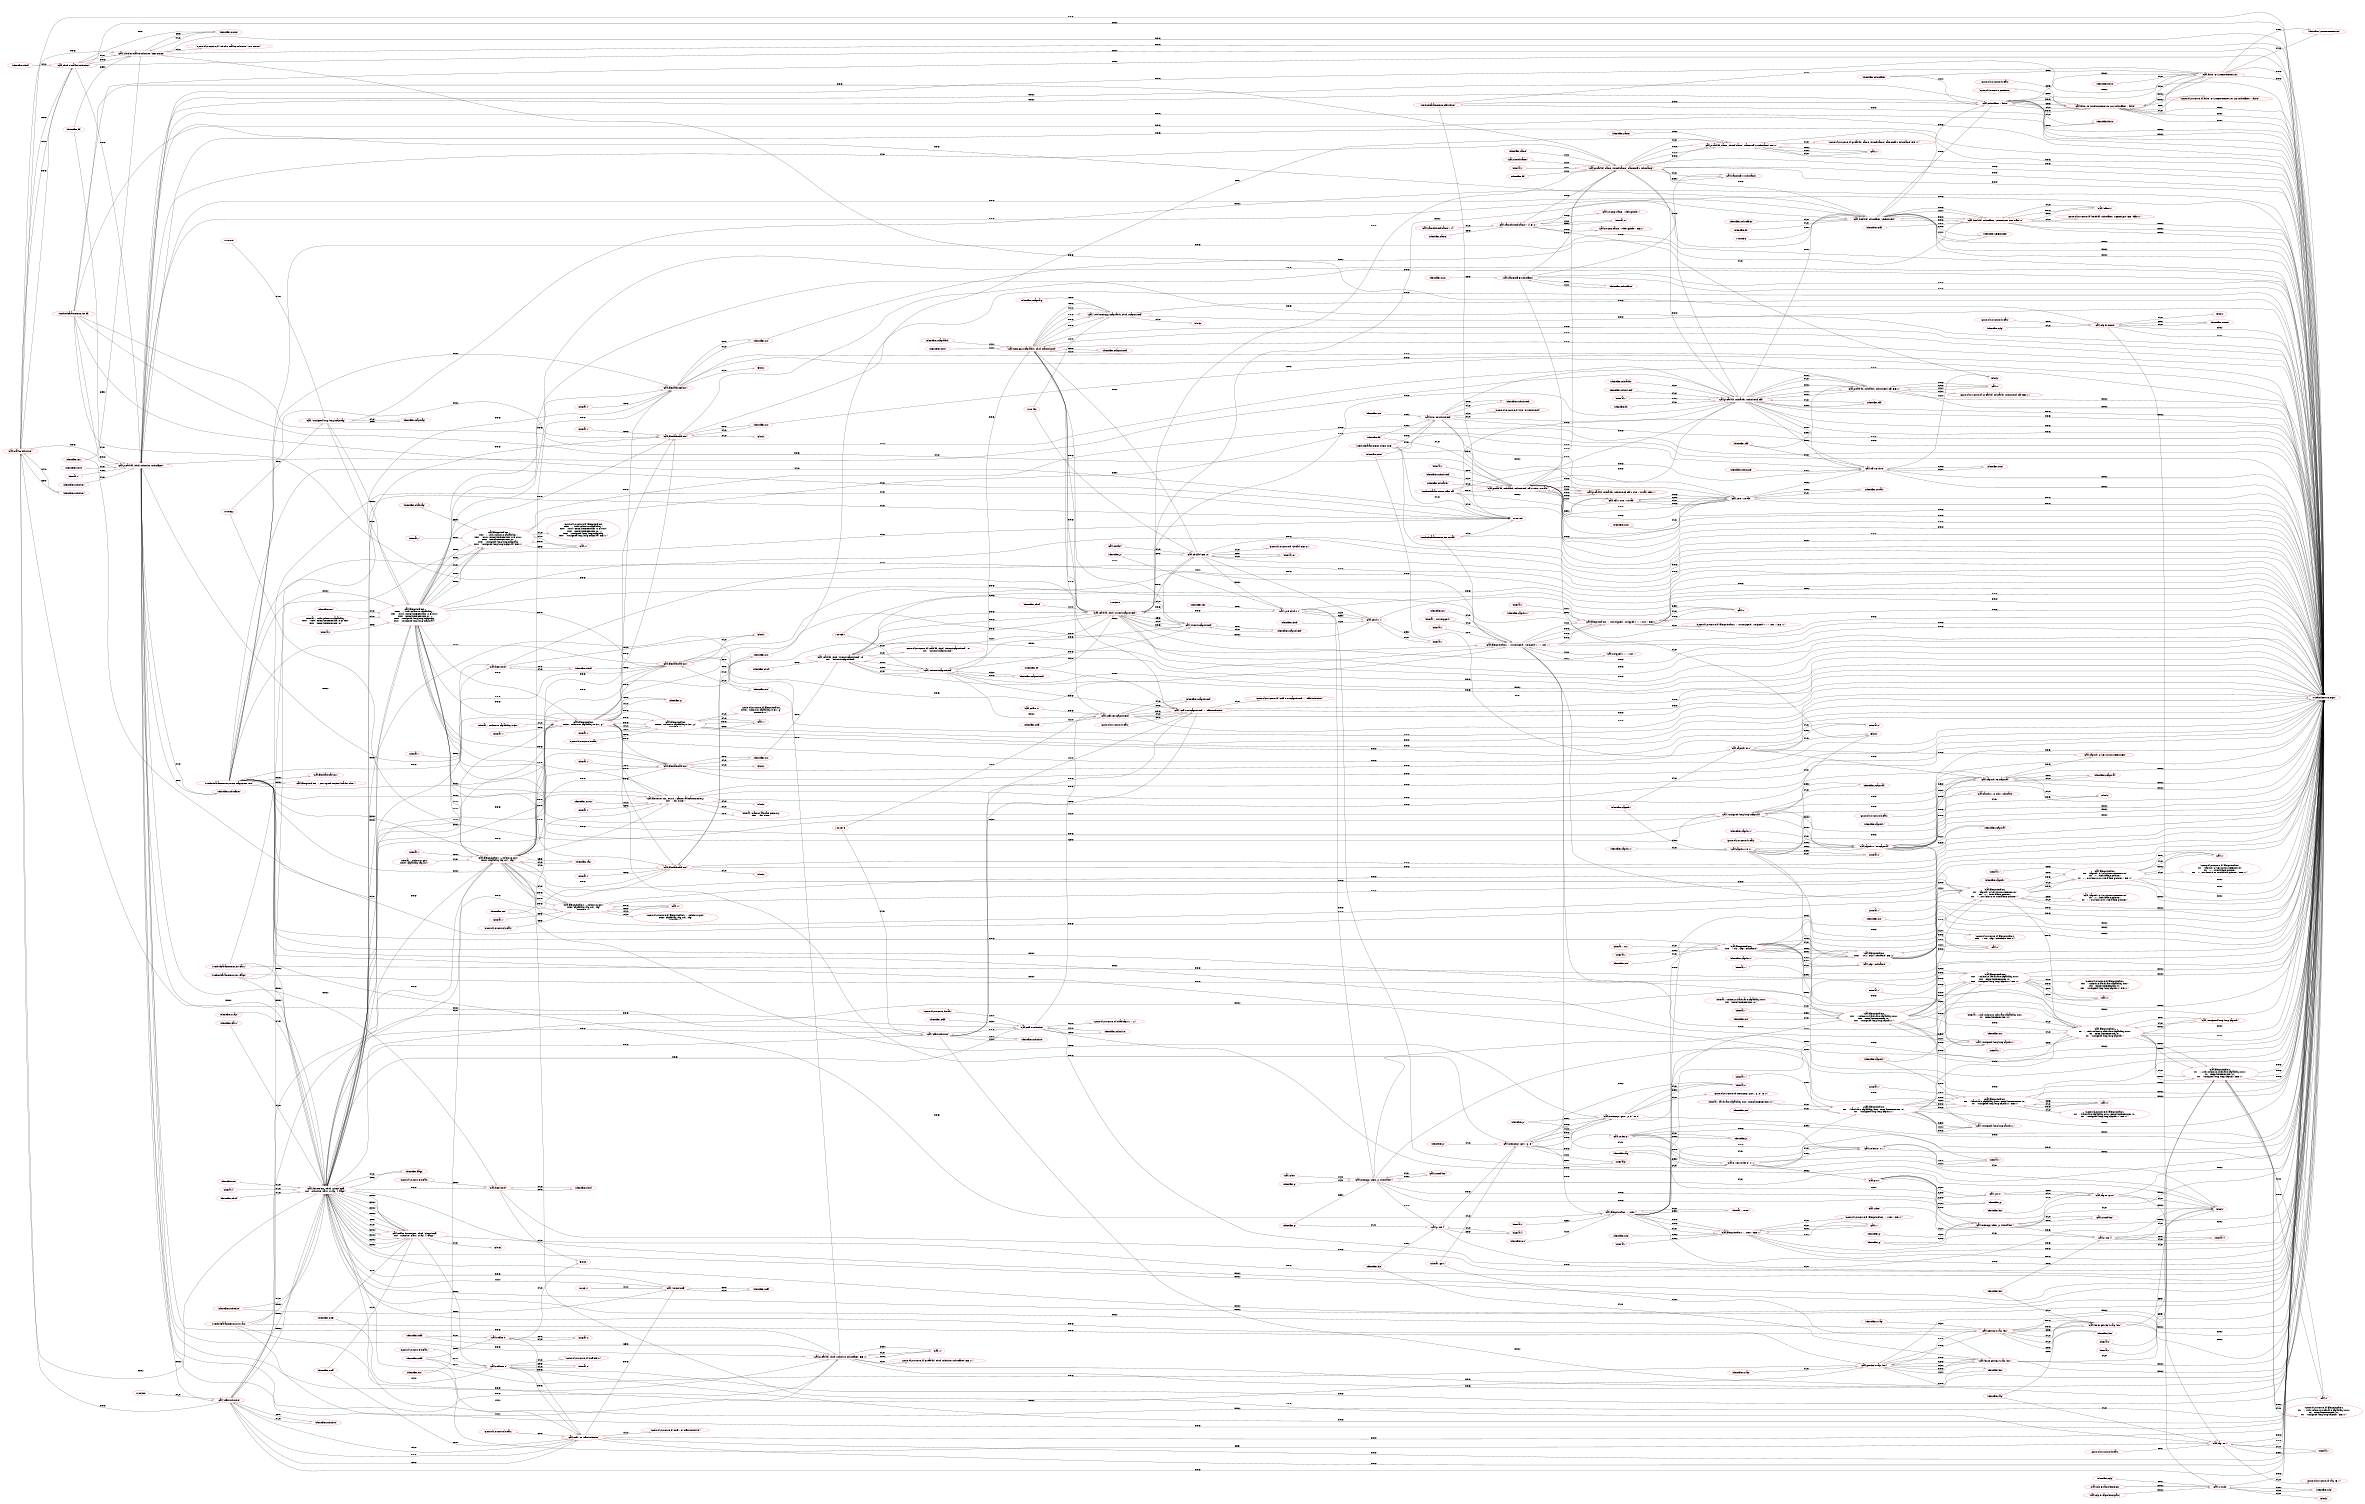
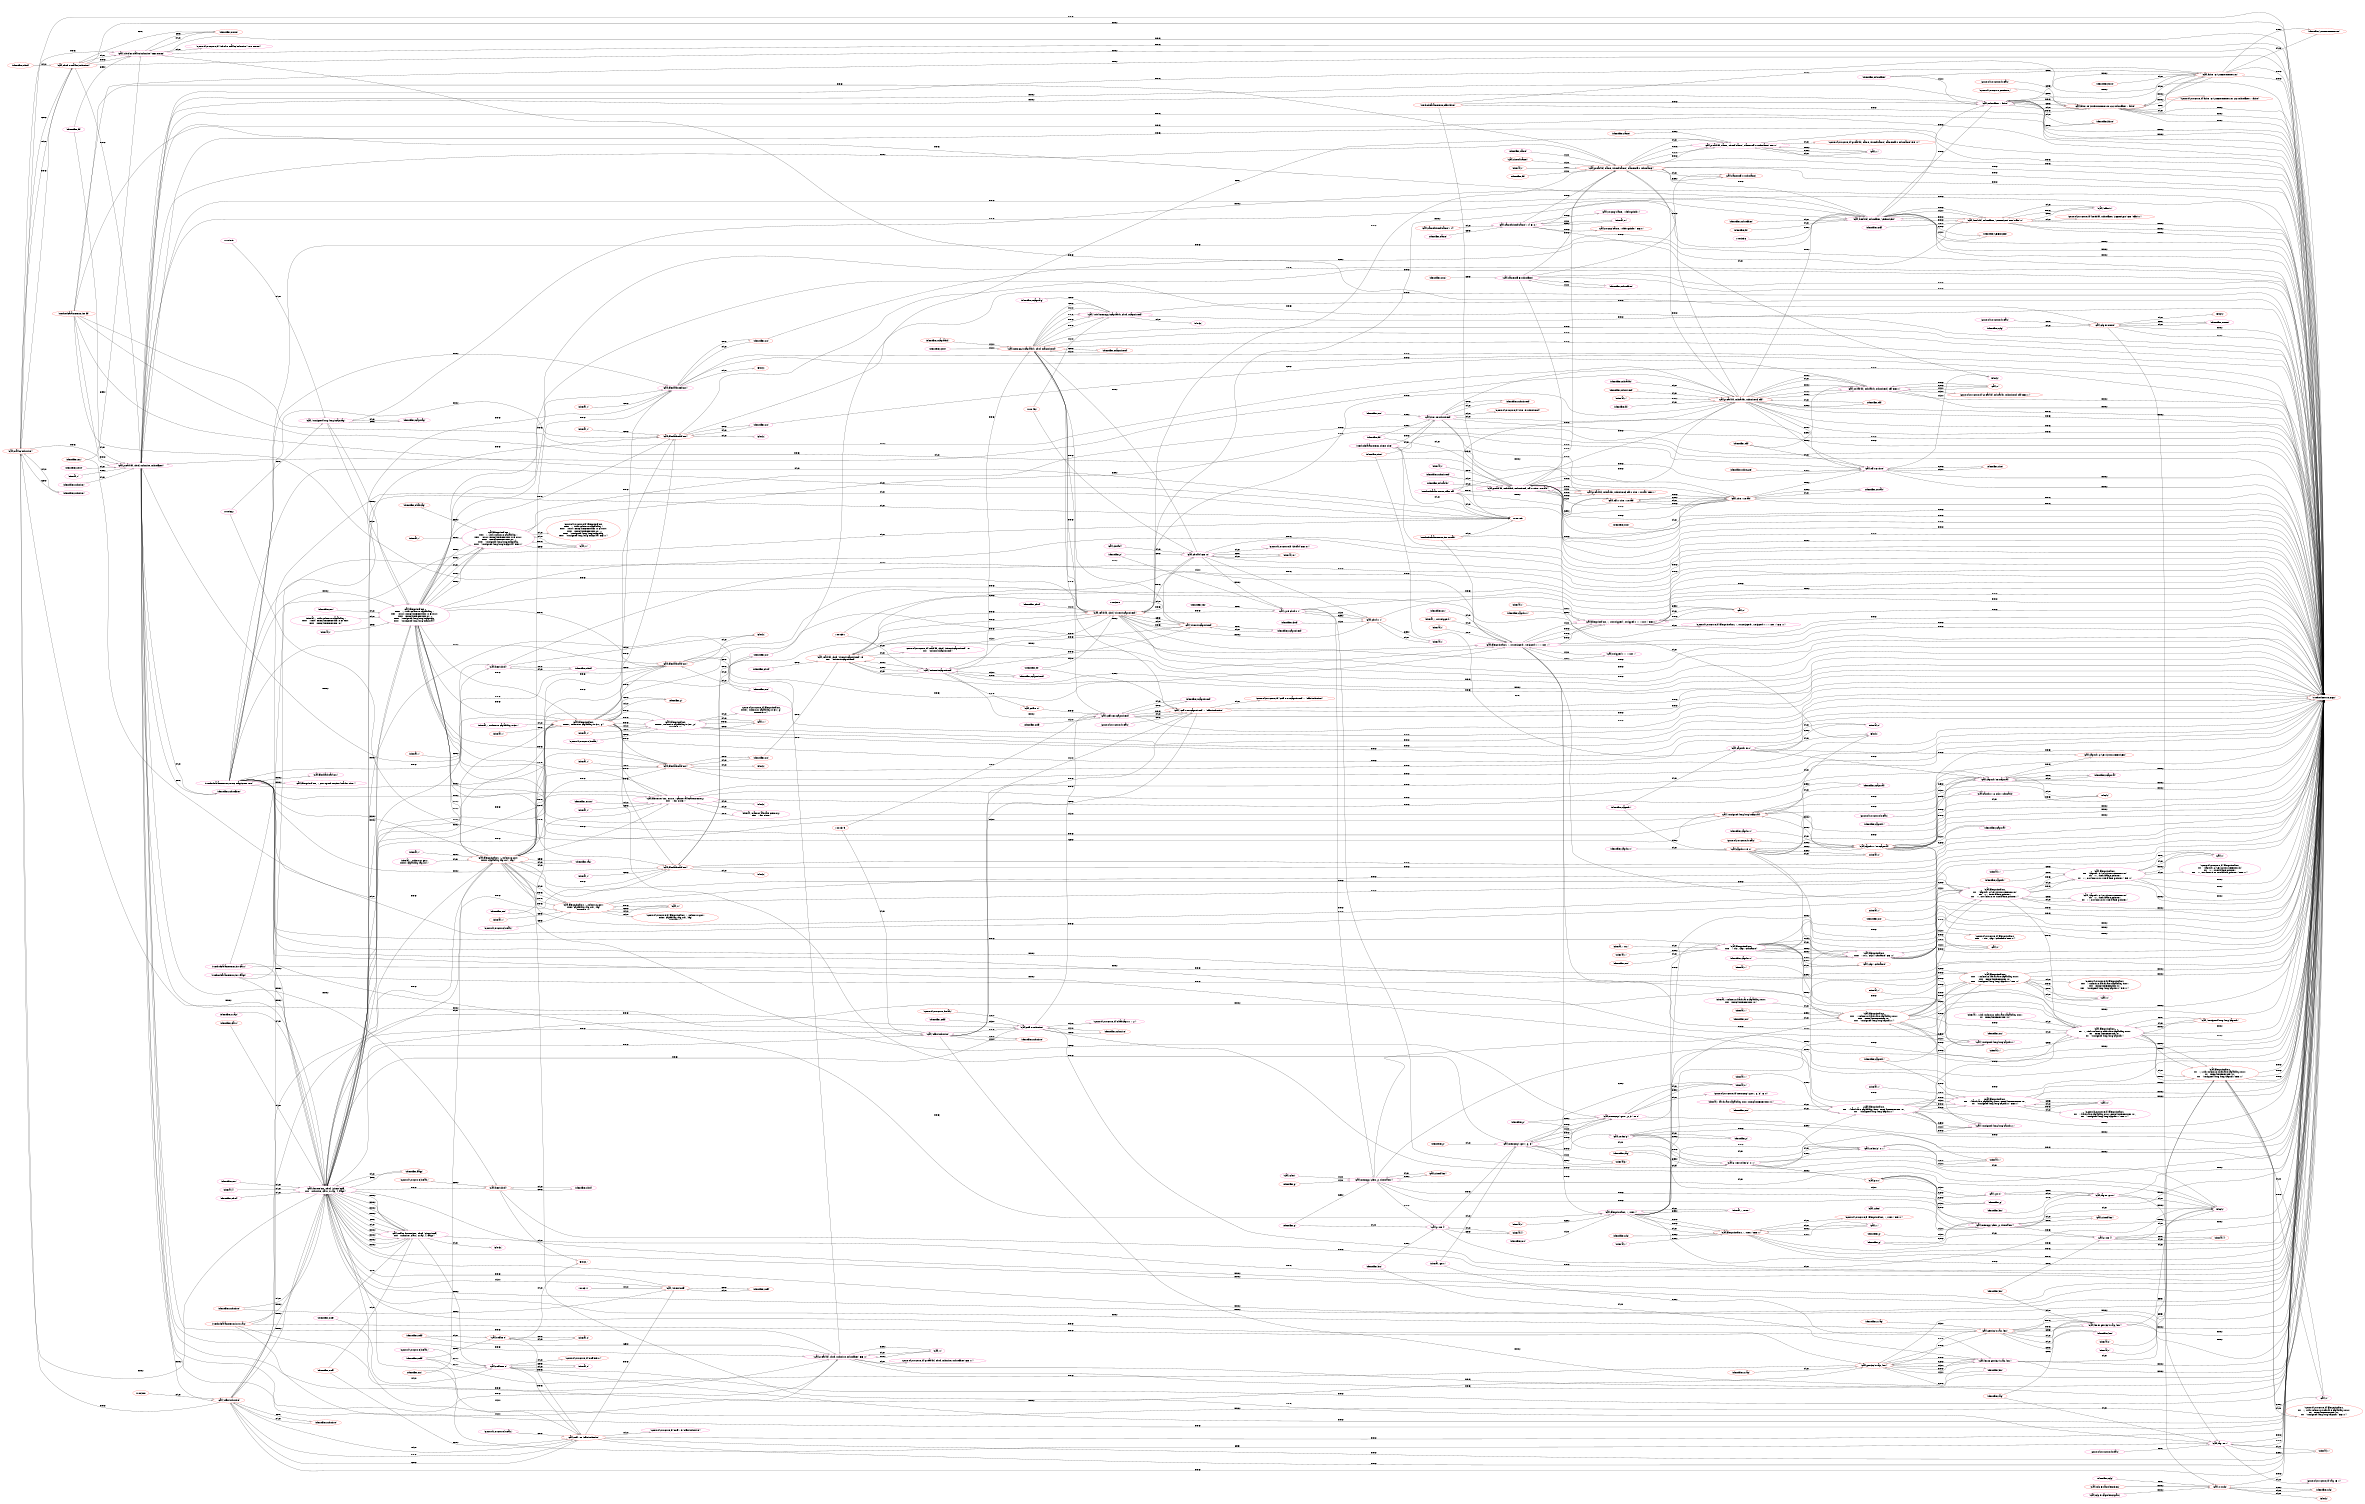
edge "(Call,pread(fd, nbuf, xsh_size, xsh_offset))" -> "(Call,pread(fd, name, sizeof(name), name_off + xsh_name))": label "AST: " -> "DDG: "
node "(Call,pread(fd, xsh_addr, xsh_sizeof, off) == -1)": label "(Call,pread(fd, xsh_addr, xsh_sizeof, off) == -1)" -> "(Call,strtab(fd, xsh_addr, xsh_sizeof, off) == -1)"
edge "(Call,(ssize_t)xcap_sizeof)" -> "(Call,(coff += xcap_sizeof) > (off_t)xsh_size)": now "(Call,(ssize_t)xcap_sizeof)" -> "(Call,coff = 0)"
